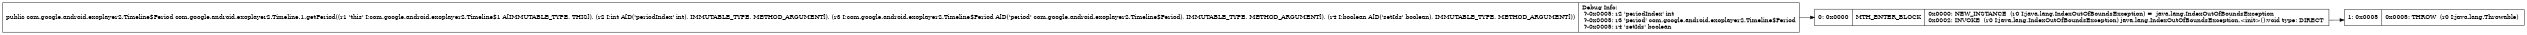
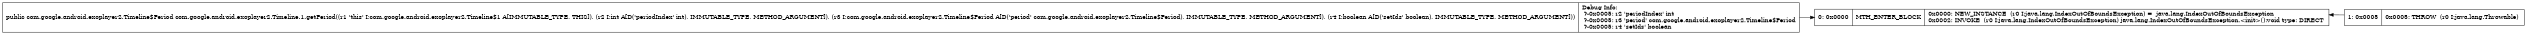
edge "0: 0x0000" -> "1: 0x0005": reversed
